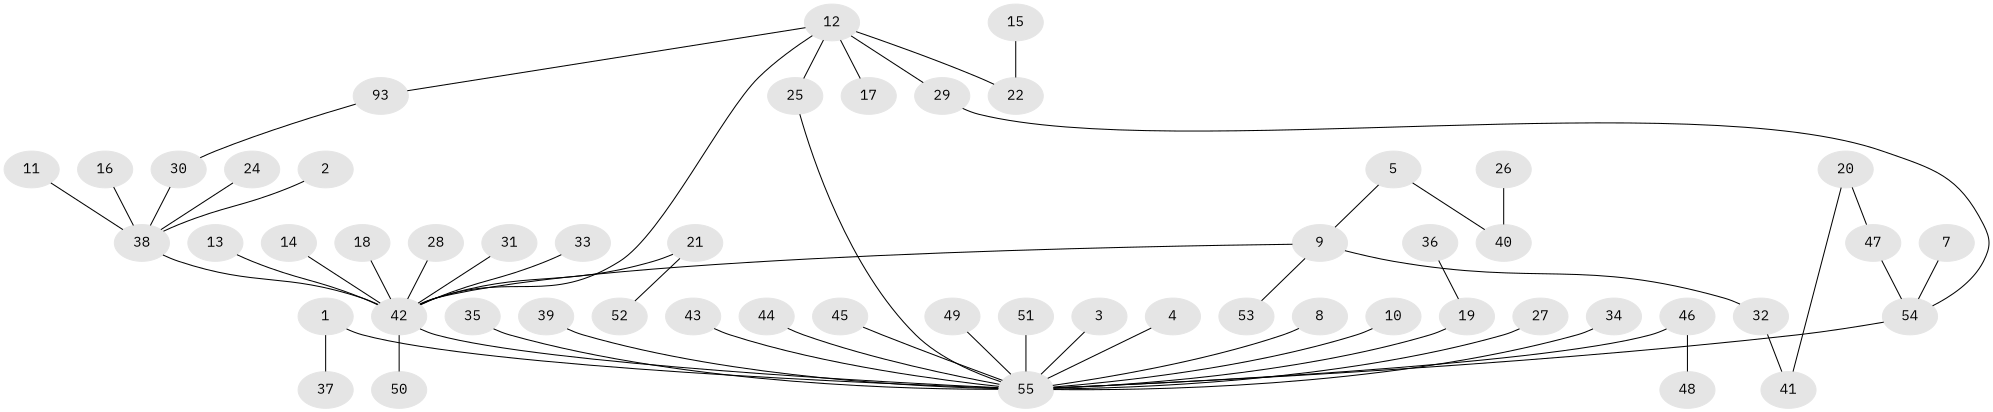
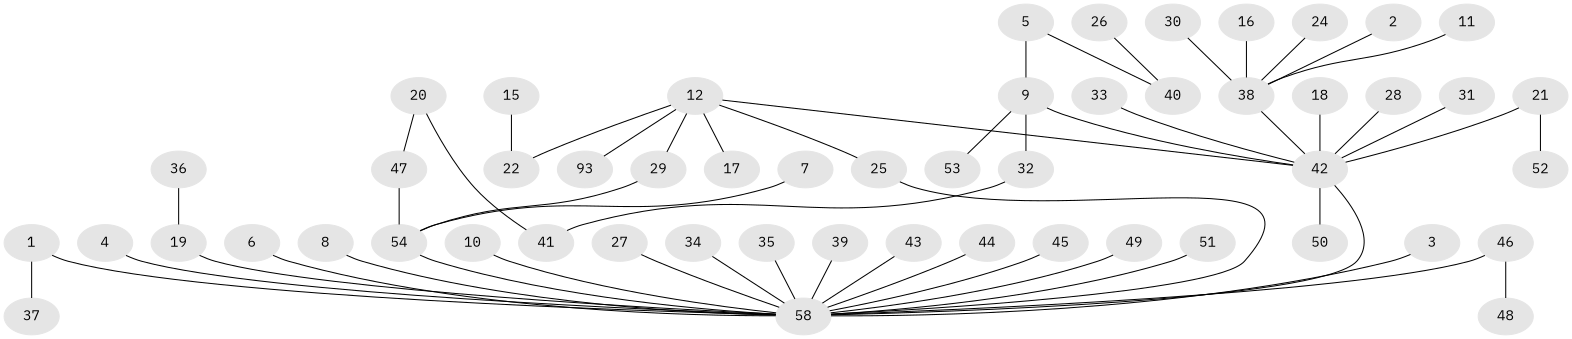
edge "93" -- "30": removed
node "13": removed
node "6": added
node "14": removed
node "55": label "55" -> "58"
